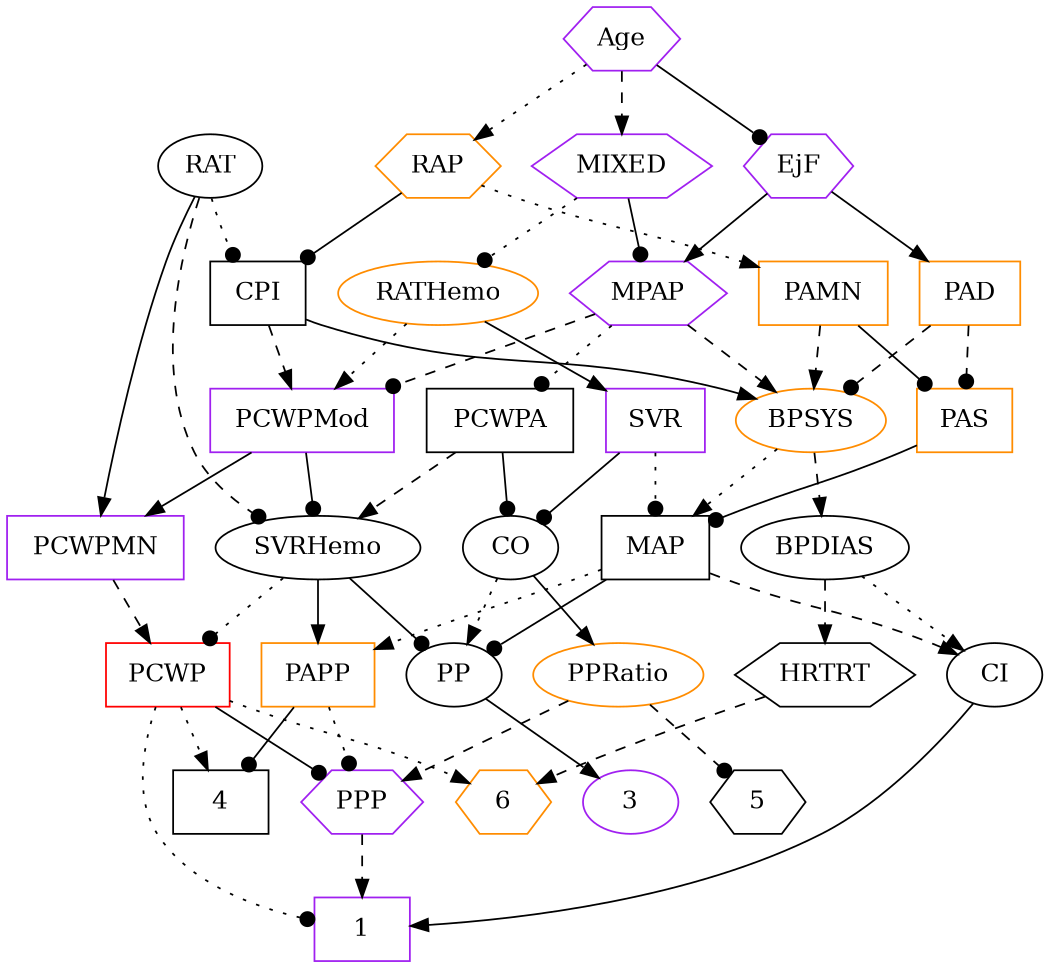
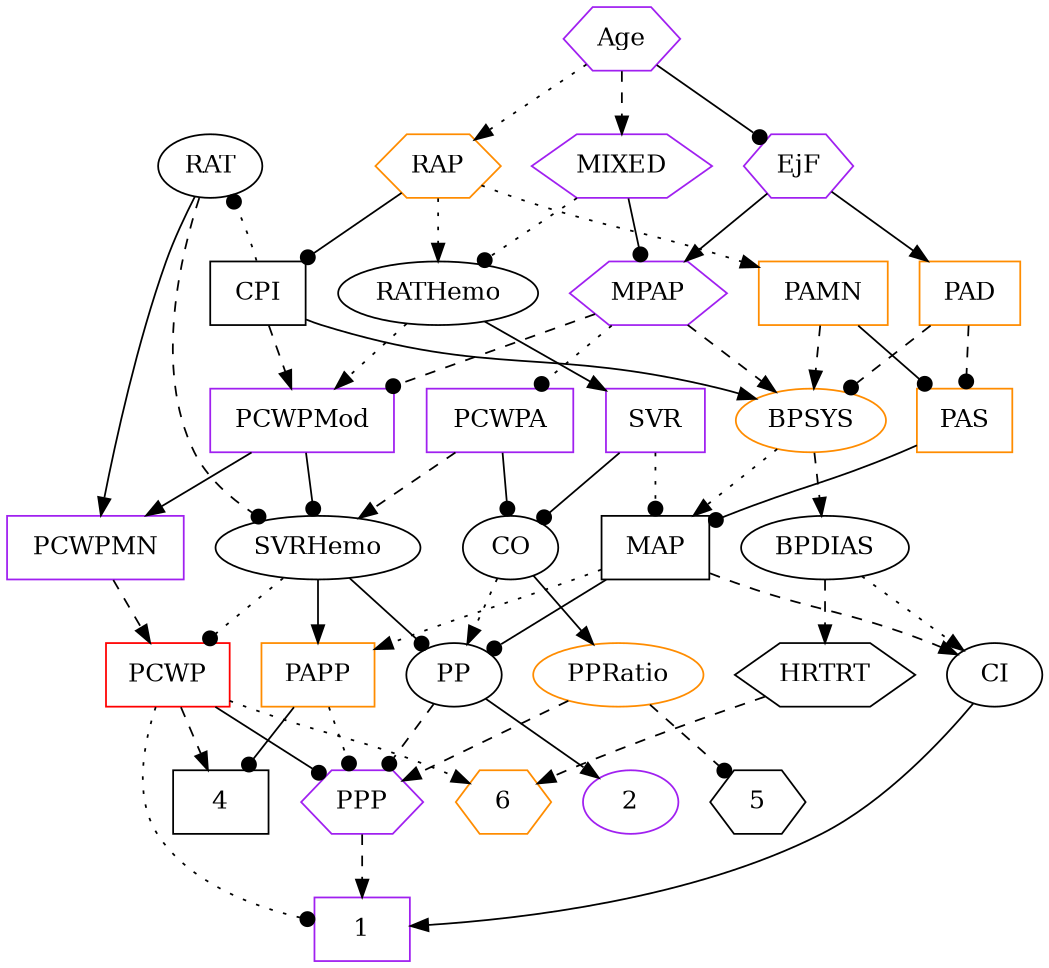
edge "RAP" -> "RATHemo": added
edge "RAT" -> "CPI": reversed
node "RATHemo": color darkorange -> black
node "PCWPA": color black -> purple
edge "PCWP" -> "4": style dotted -> dashed
edge "PP" -> "PPP": added
node "3": label "3" -> "2"
